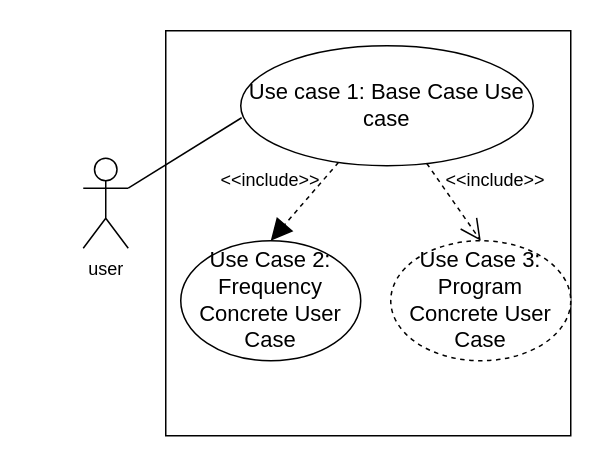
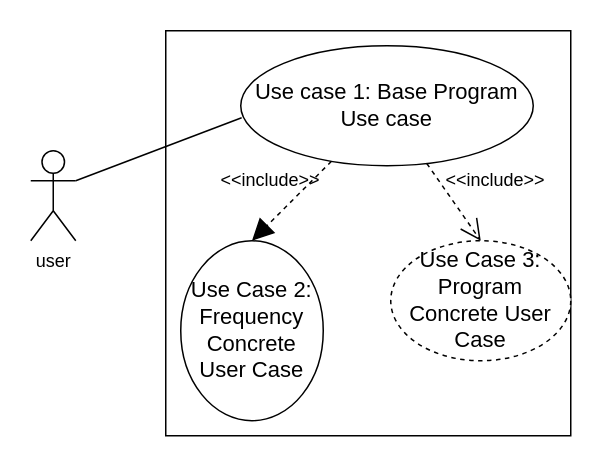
node "Use case 1: Base Case Use case": label "Use case 1: Base Case Use case" -> "Use case 1: Base Program Use case"
node "user": moved (106, 203) -> (53, 196)
node "Use Case 2: Frequency Concrete User Case": size 180x120 -> 143x180
